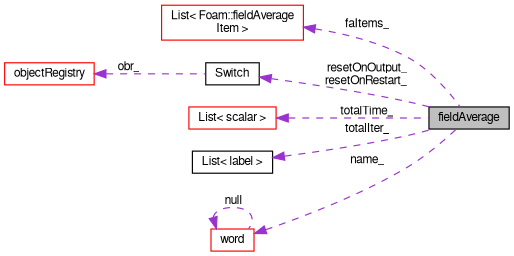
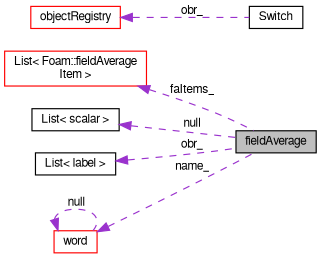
edge "fieldAverage" -> "Switch": removed, label "resetOnOutput_ resetOnRestart_"
edge "fieldAverage" -> "List< scalar >": label " totalTime_" -> " null"
node "List< scalar >": color red -> black
edge "fieldAverage" -> "List< label >": label " totalIter_" -> " obr_"
